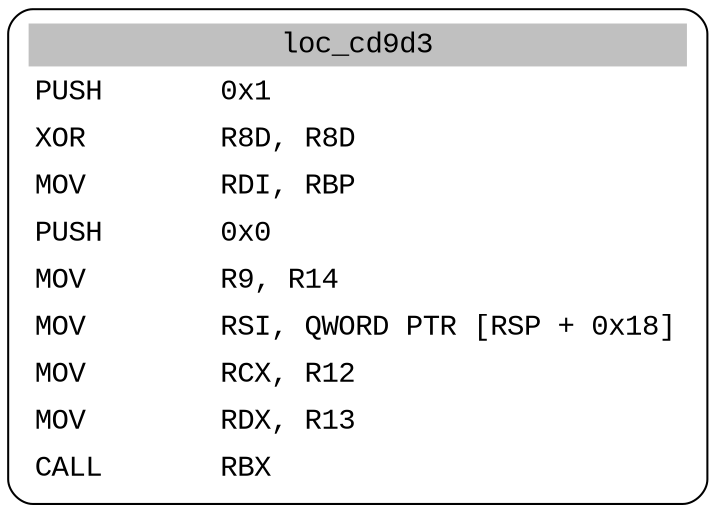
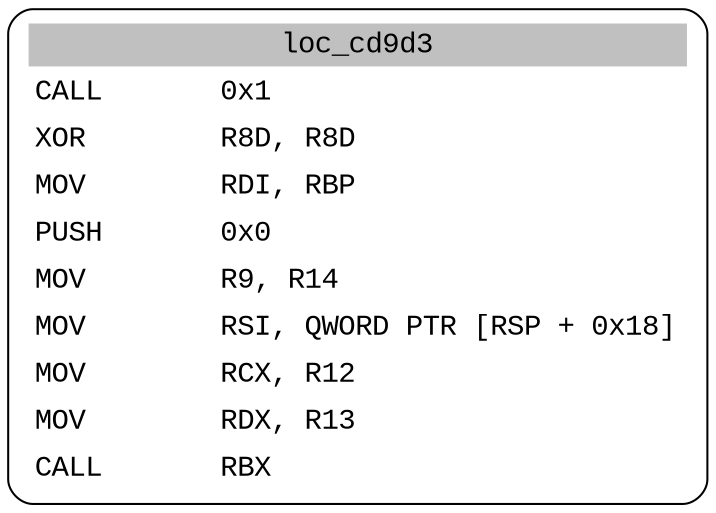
node "loc_cd9d3": text "PUSH       0x1" -> "CALL       0x1"
